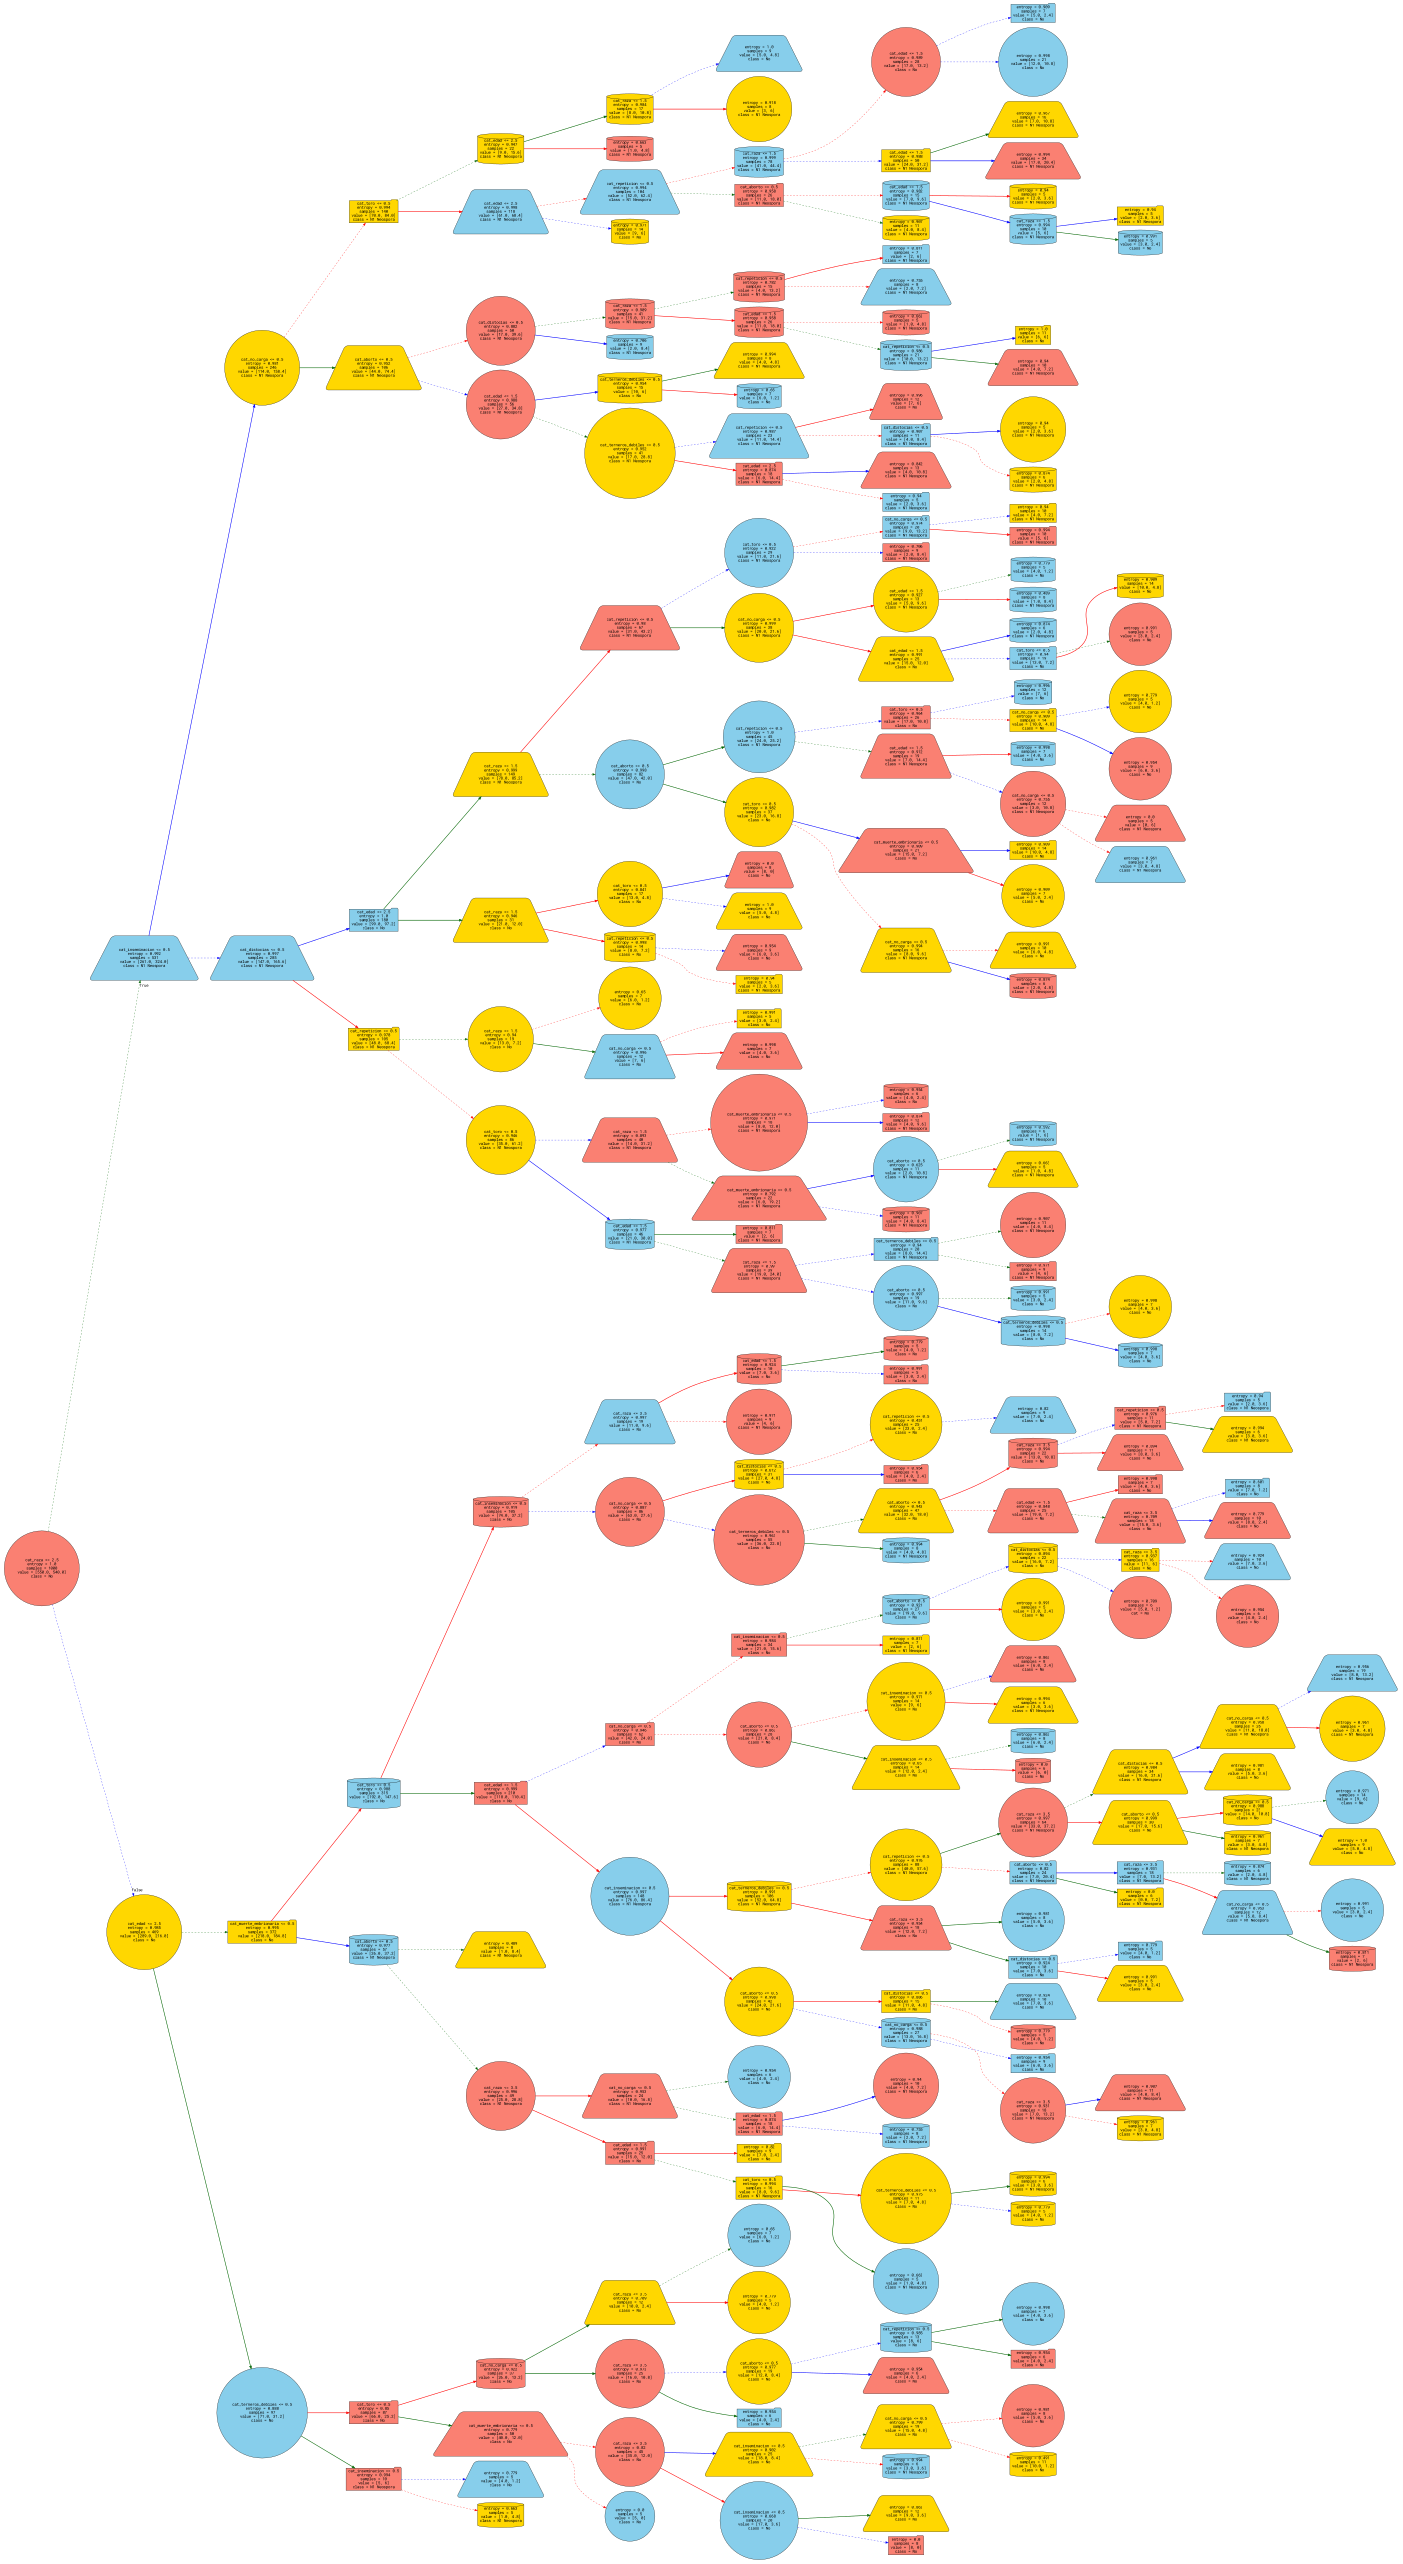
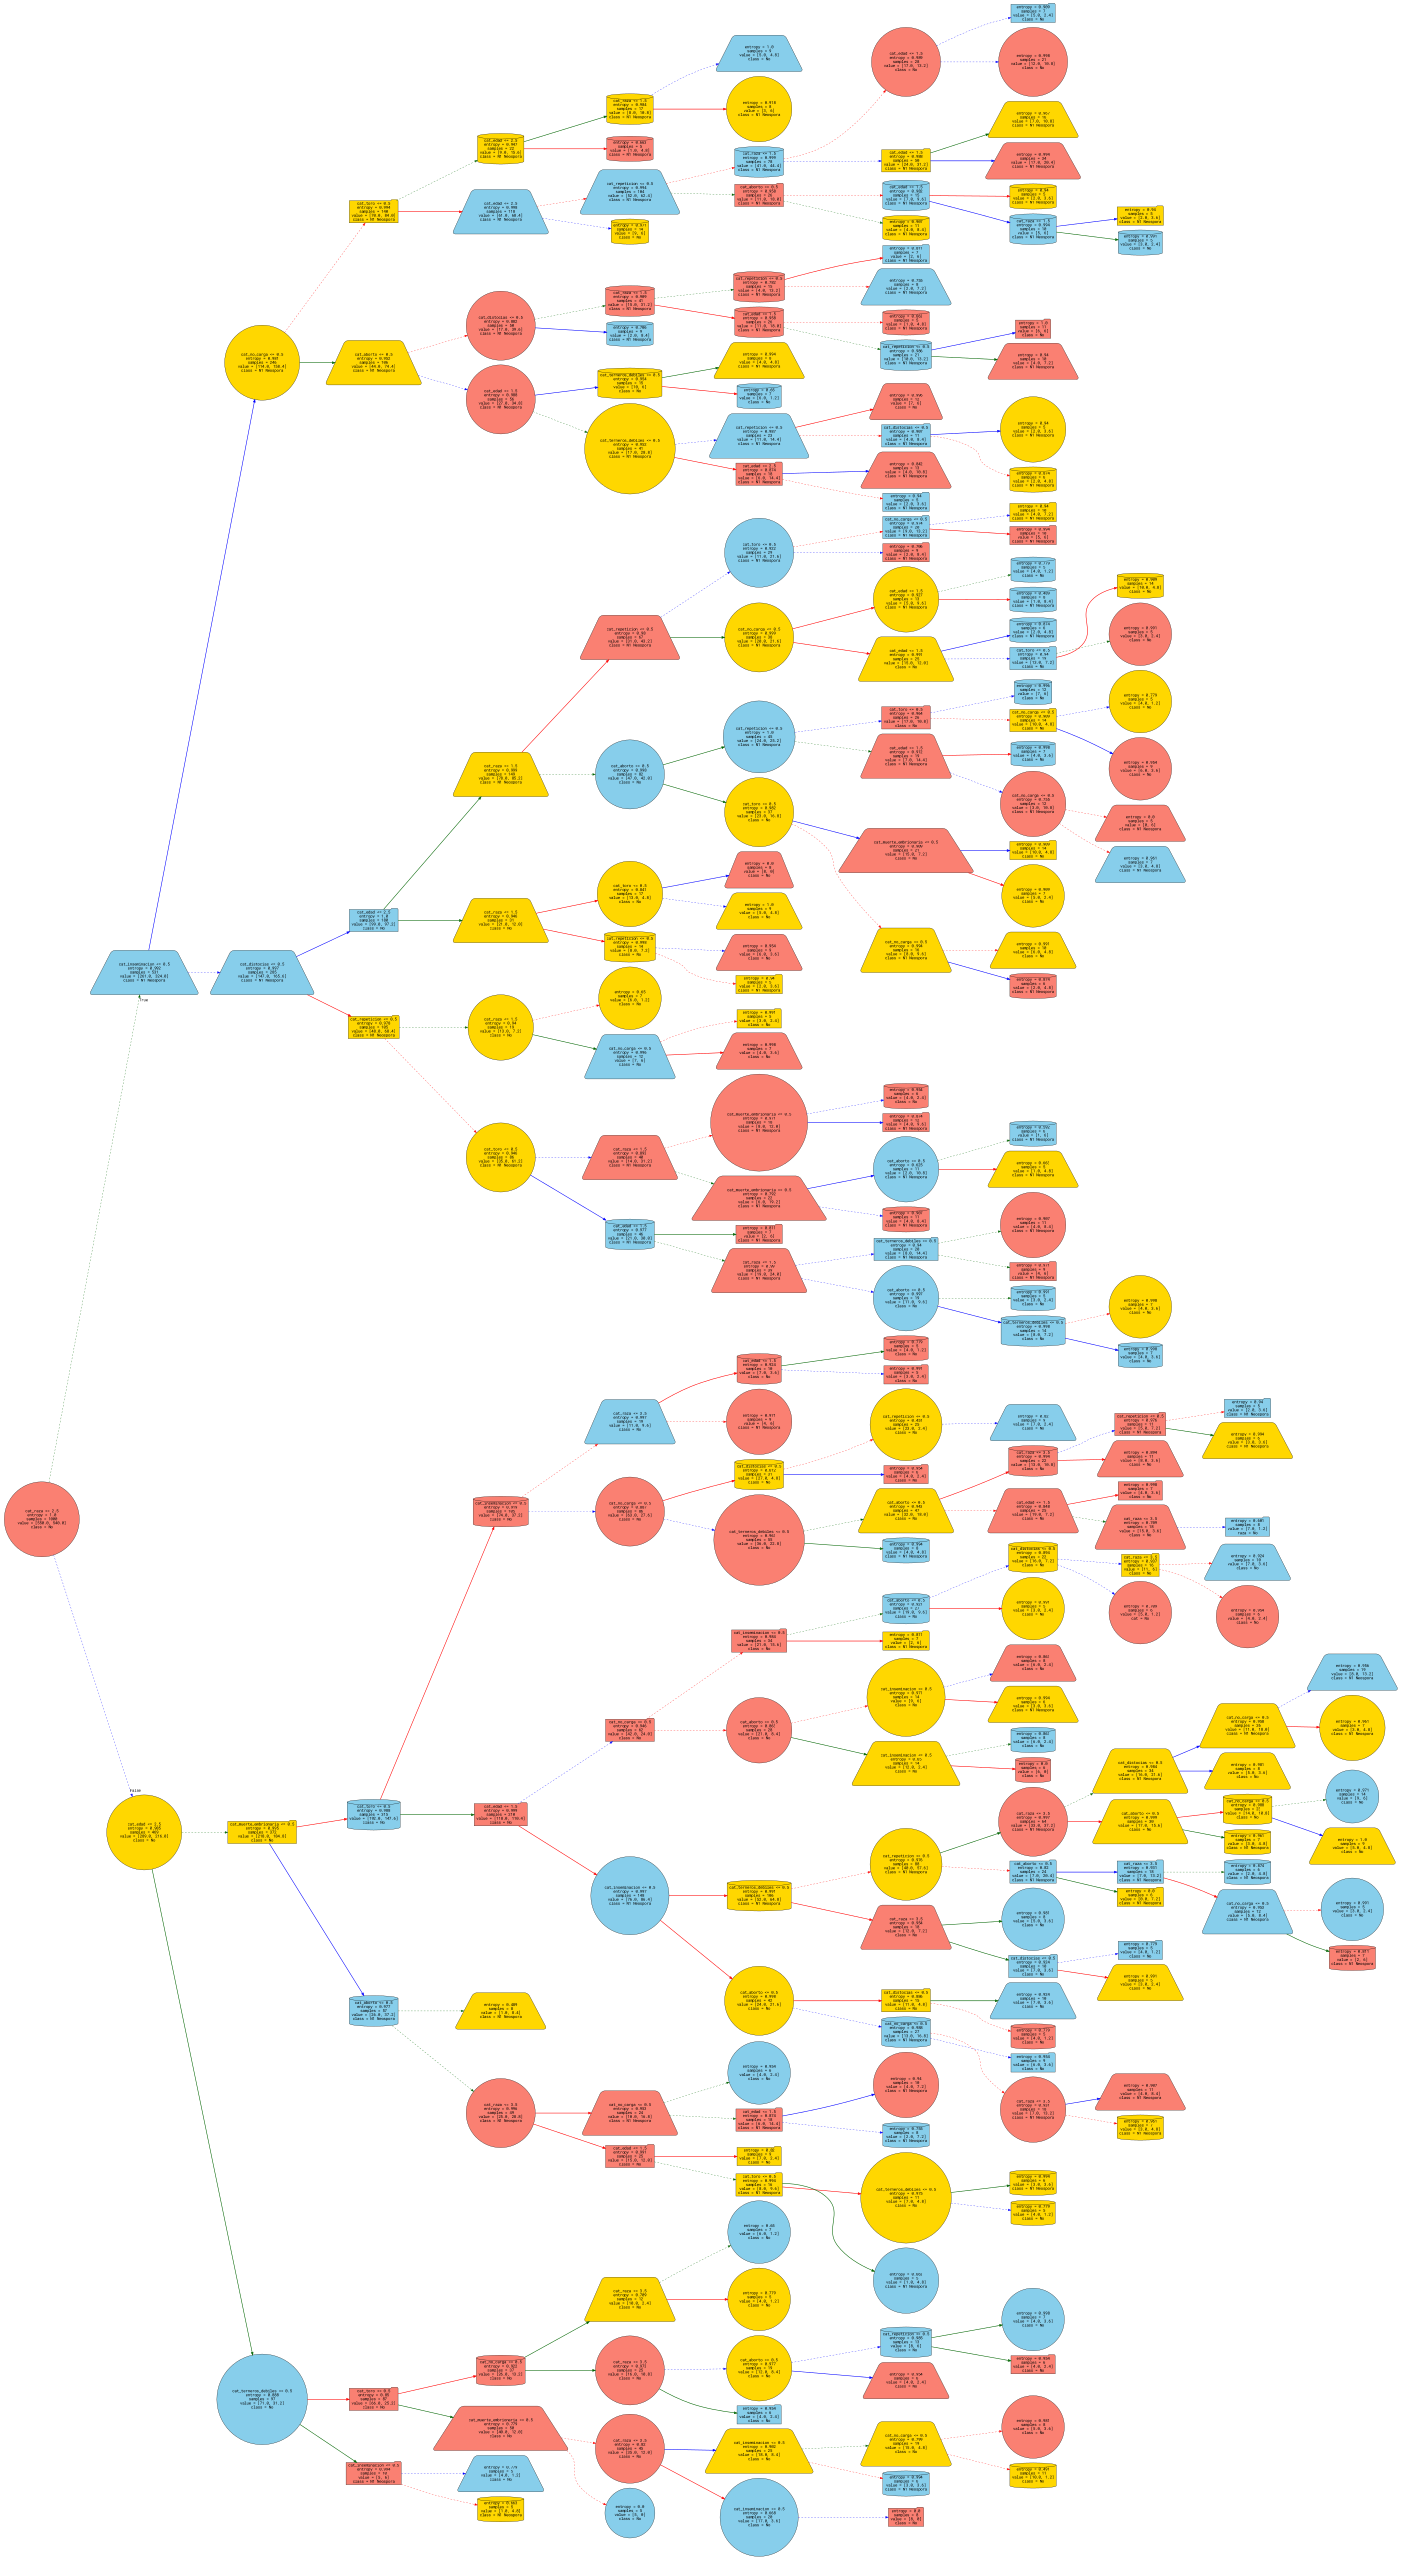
node "entropy = 0.998 samples = 21 value = [12.0, 10.8] class = No": fillcolor skyblue -> salmon
node "entropy = 1.0 samples = 11 value = [6, 6] class = No": fillcolor gold -> salmon
node "entropy = 0.601 samples = 8 value = [7.0, 1.2] class = No": label "entropy = 0.601 samples = 8 value = [7.0, 1.2] class = No" -> "entropy = 0.601 samples = 8 value = [7.0, 1.2] raza = No"
node "entropy = 0.779 samples = 10 value = [8.0, 2.4] class = No": removed
node "entropy = 0.863 samples = 12 value = [9.0, 3.6] class = No": removed
